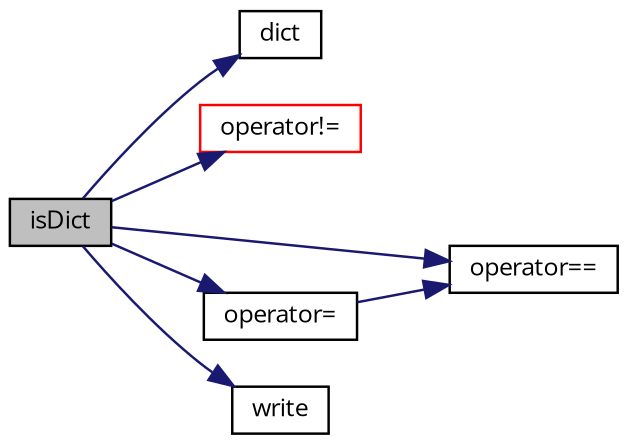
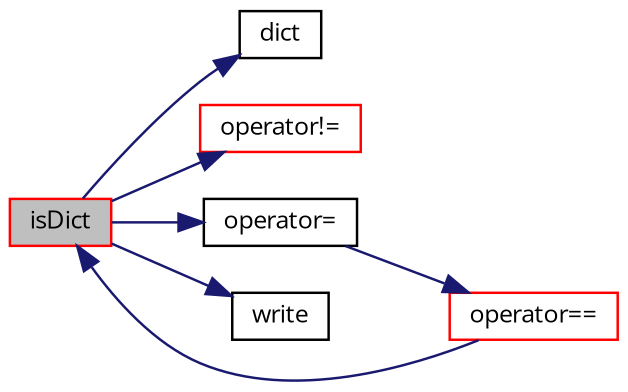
node "isDict": color black -> red
edge "isDict" -> "operator==": reversed
node "operator==": color black -> red
